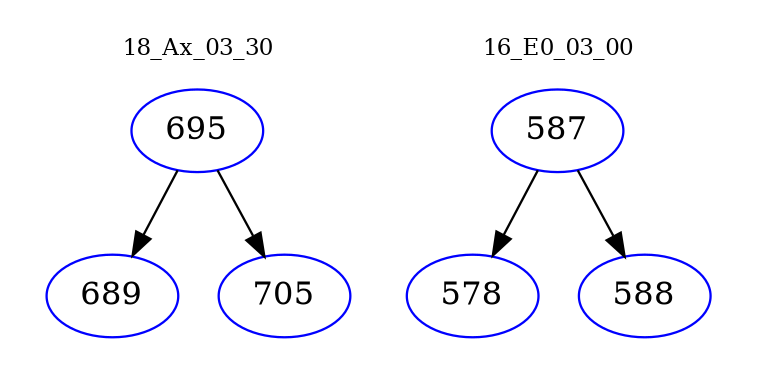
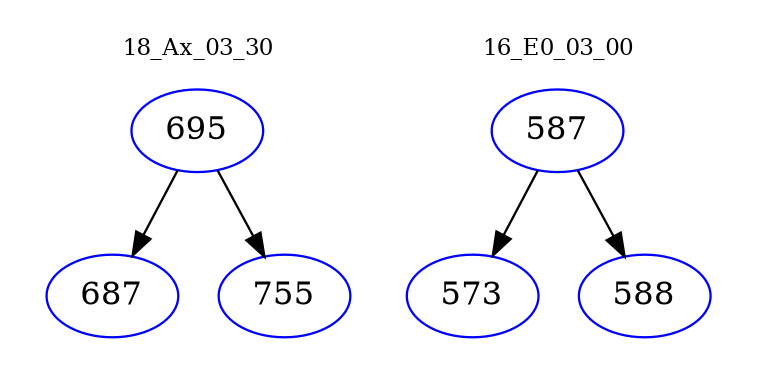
node "689": label "689" -> "687"
node "705": label "705" -> "755"
node "578": label "578" -> "573"
